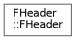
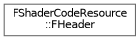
node "FHeader ::FHeader": label "FHeader ::FHeader" -> "FShaderCodeResource ::FHeader"
